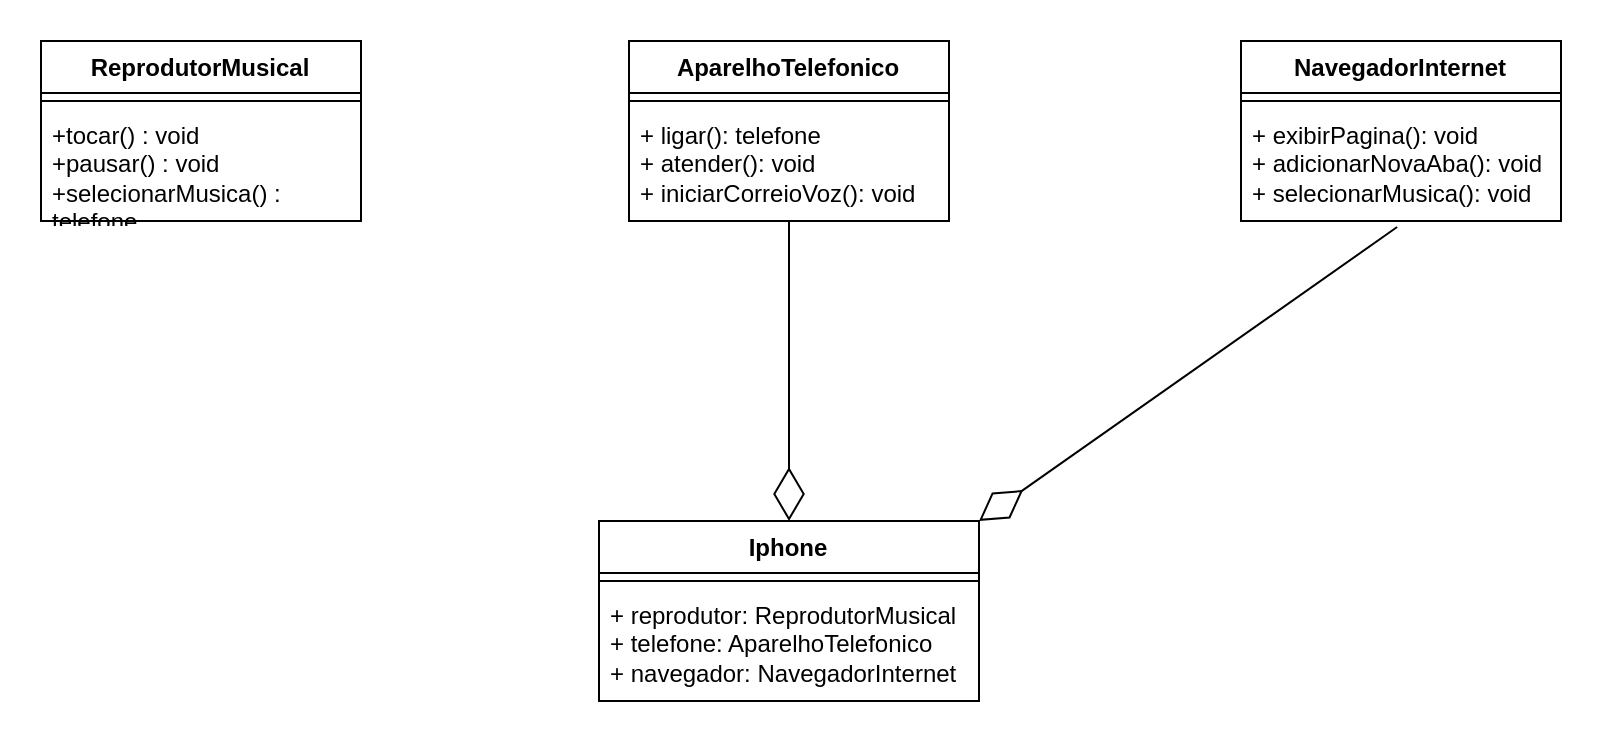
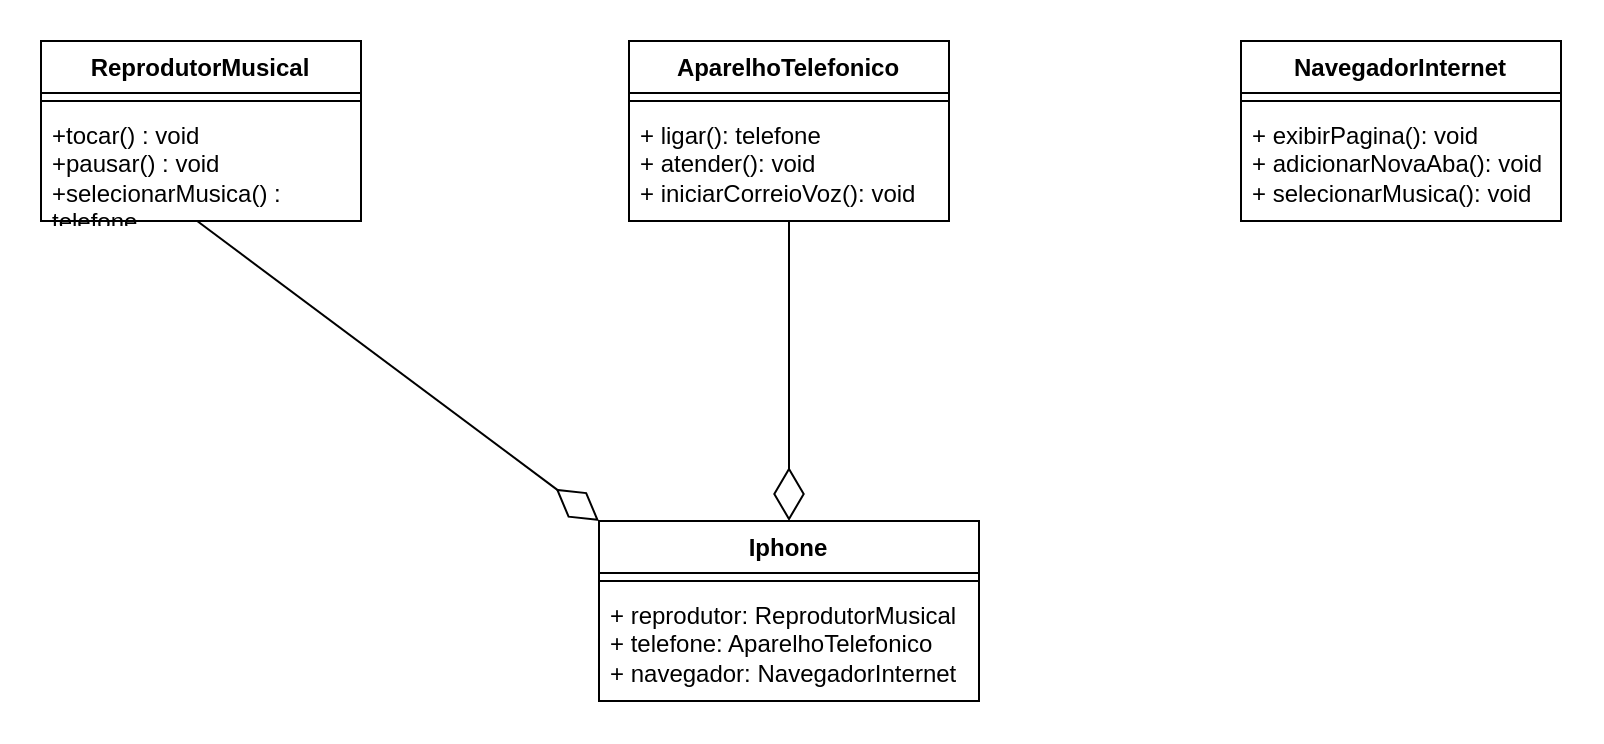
edge "+tocar() : void +pausar() : void +selecionarMusica() : telefone" -> "Iphone": added
edge "+ exibirPagina(): void + adicionarNovaAba(): void + selecionarMusica(): void" -> "Iphone": removed
